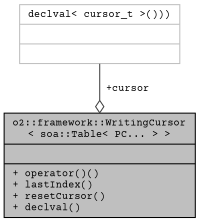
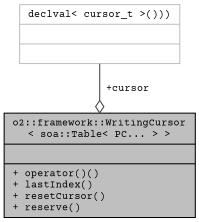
node "o2::framework::WritingCursor": text "+ declval()" -> "+ reserve()"
